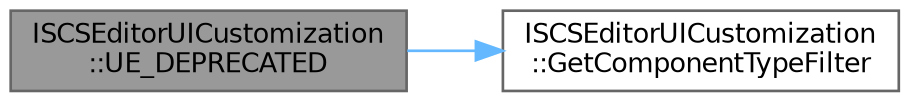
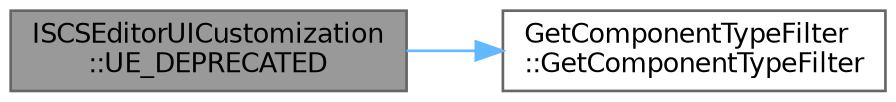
node "ISCSEditorUICustomization ::GetComponentTypeFilter": label "ISCSEditorUICustomization ::GetComponentTypeFilter" -> "GetComponentTypeFilter ::GetComponentTypeFilter"
